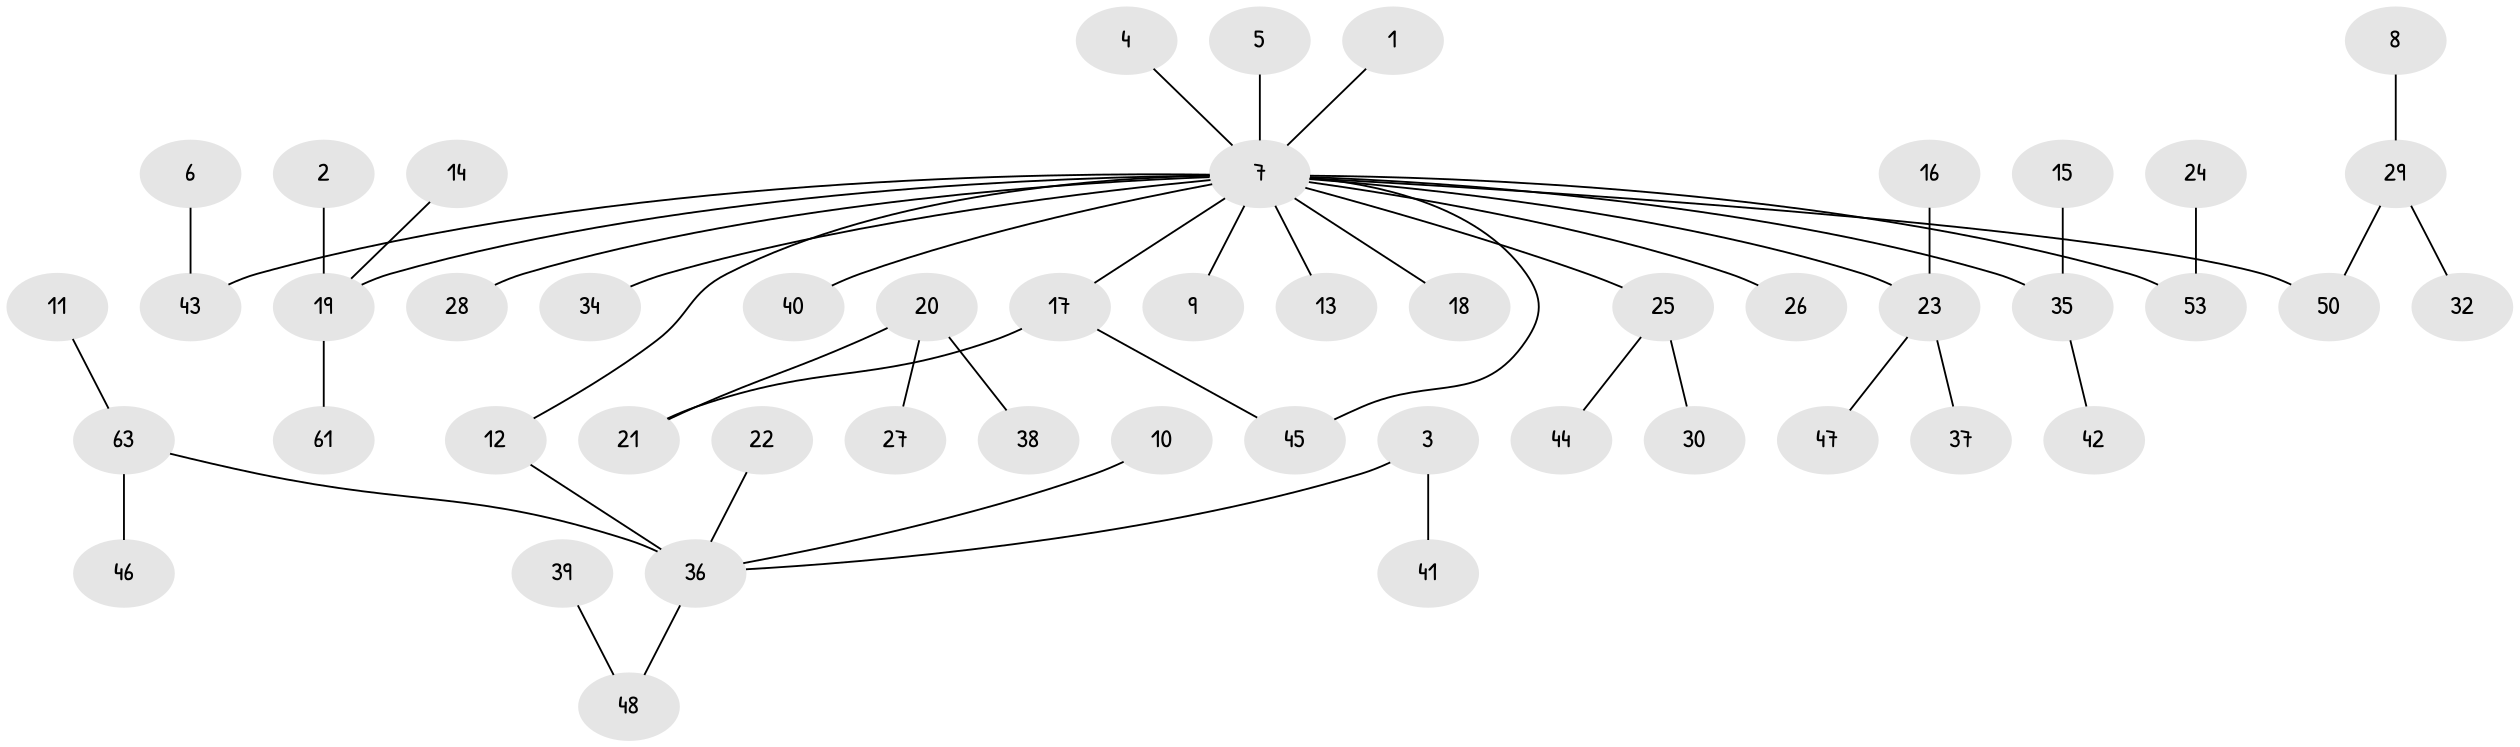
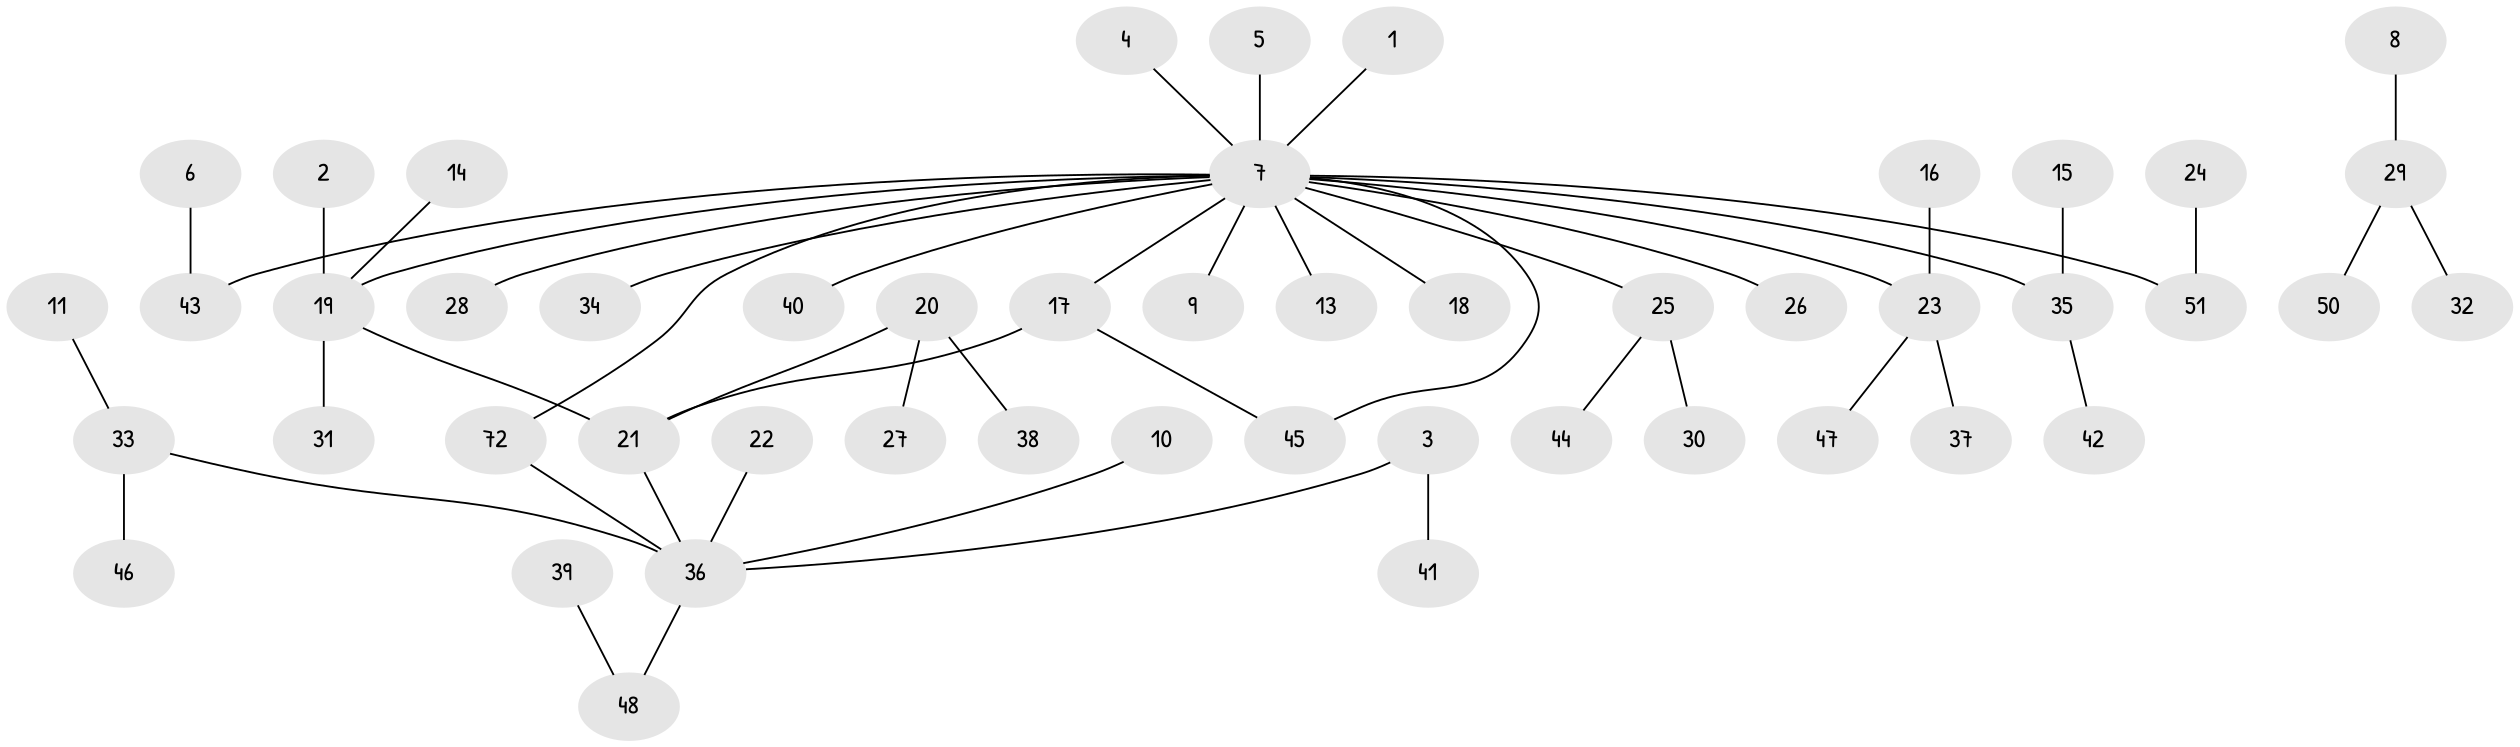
edge "7" -- "50": removed
node "53": label "53" -> "51"
edge "19" -- "21": added
node "63": label "63" -> "33"
node "61": label "61" -> "31"
node "12": label "12" -> "72"
edge "21" -- "36": added
